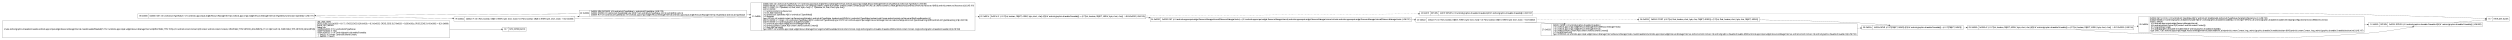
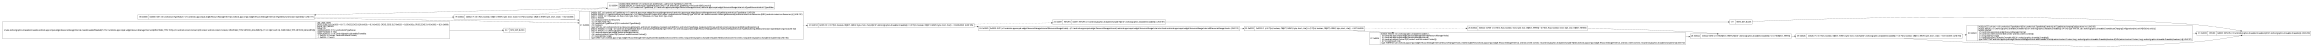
edge "20: 0x0004" -> "21: 0x000b": now "18: 0x0000" -> "21: 0x000b"
edge "31: 0x0035" -> "17: ?": reversed
node "16: ?": text "MTH_ENTER_BLOCK" -> "MTH_EXIT_BLOCK"
